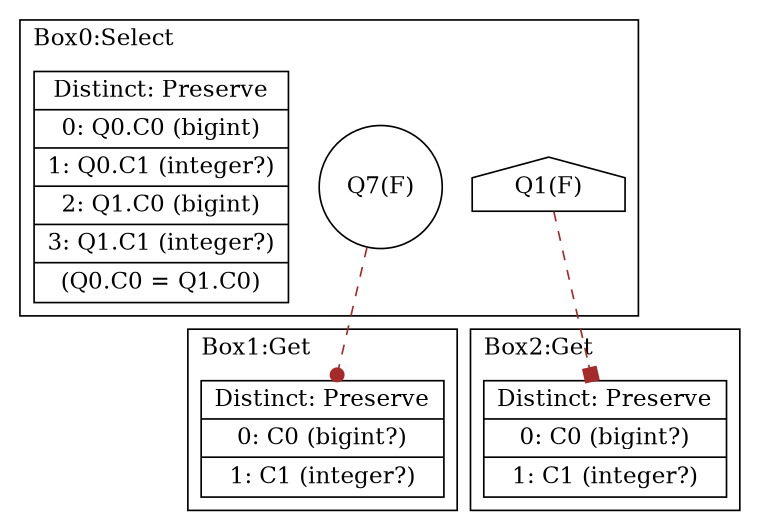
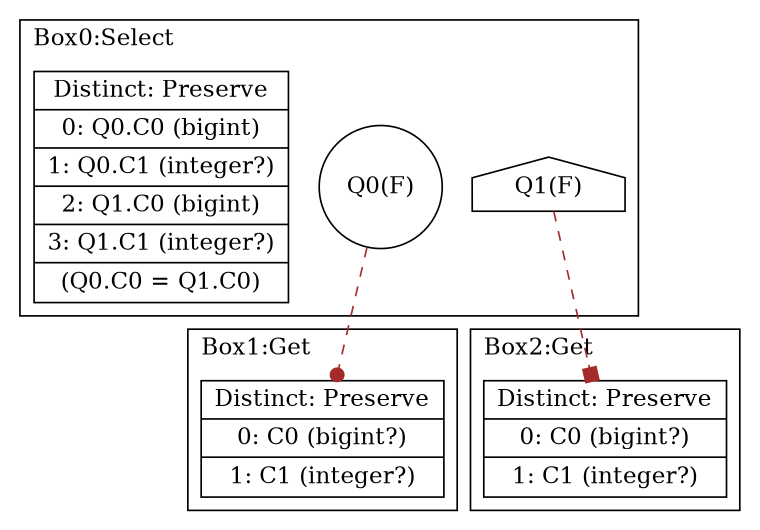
node "Q7(F)": label "Q7(F)" -> "Q0(F)"
